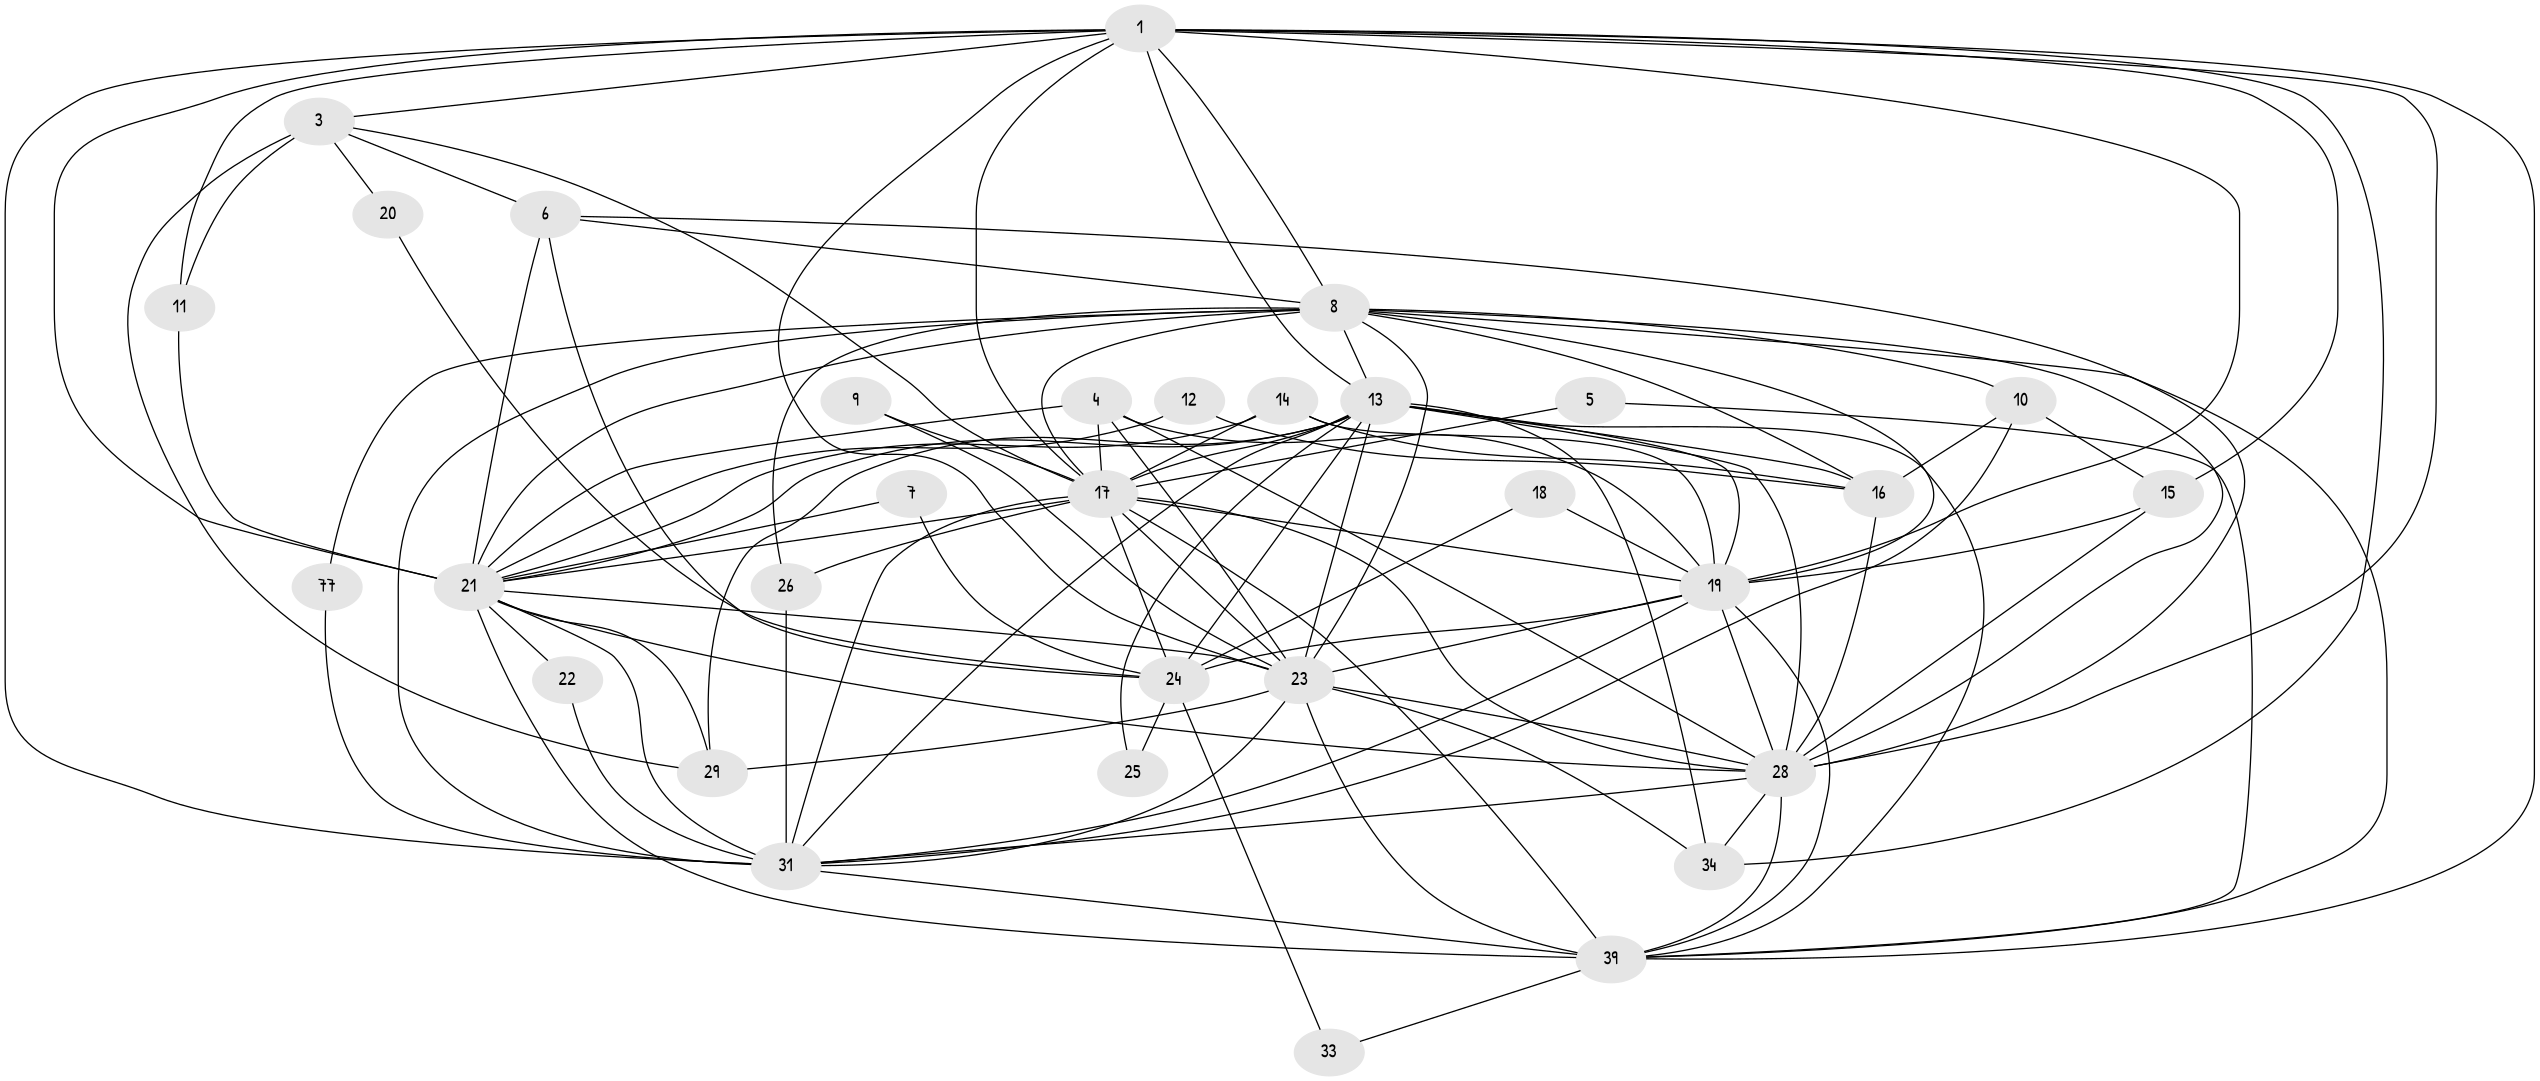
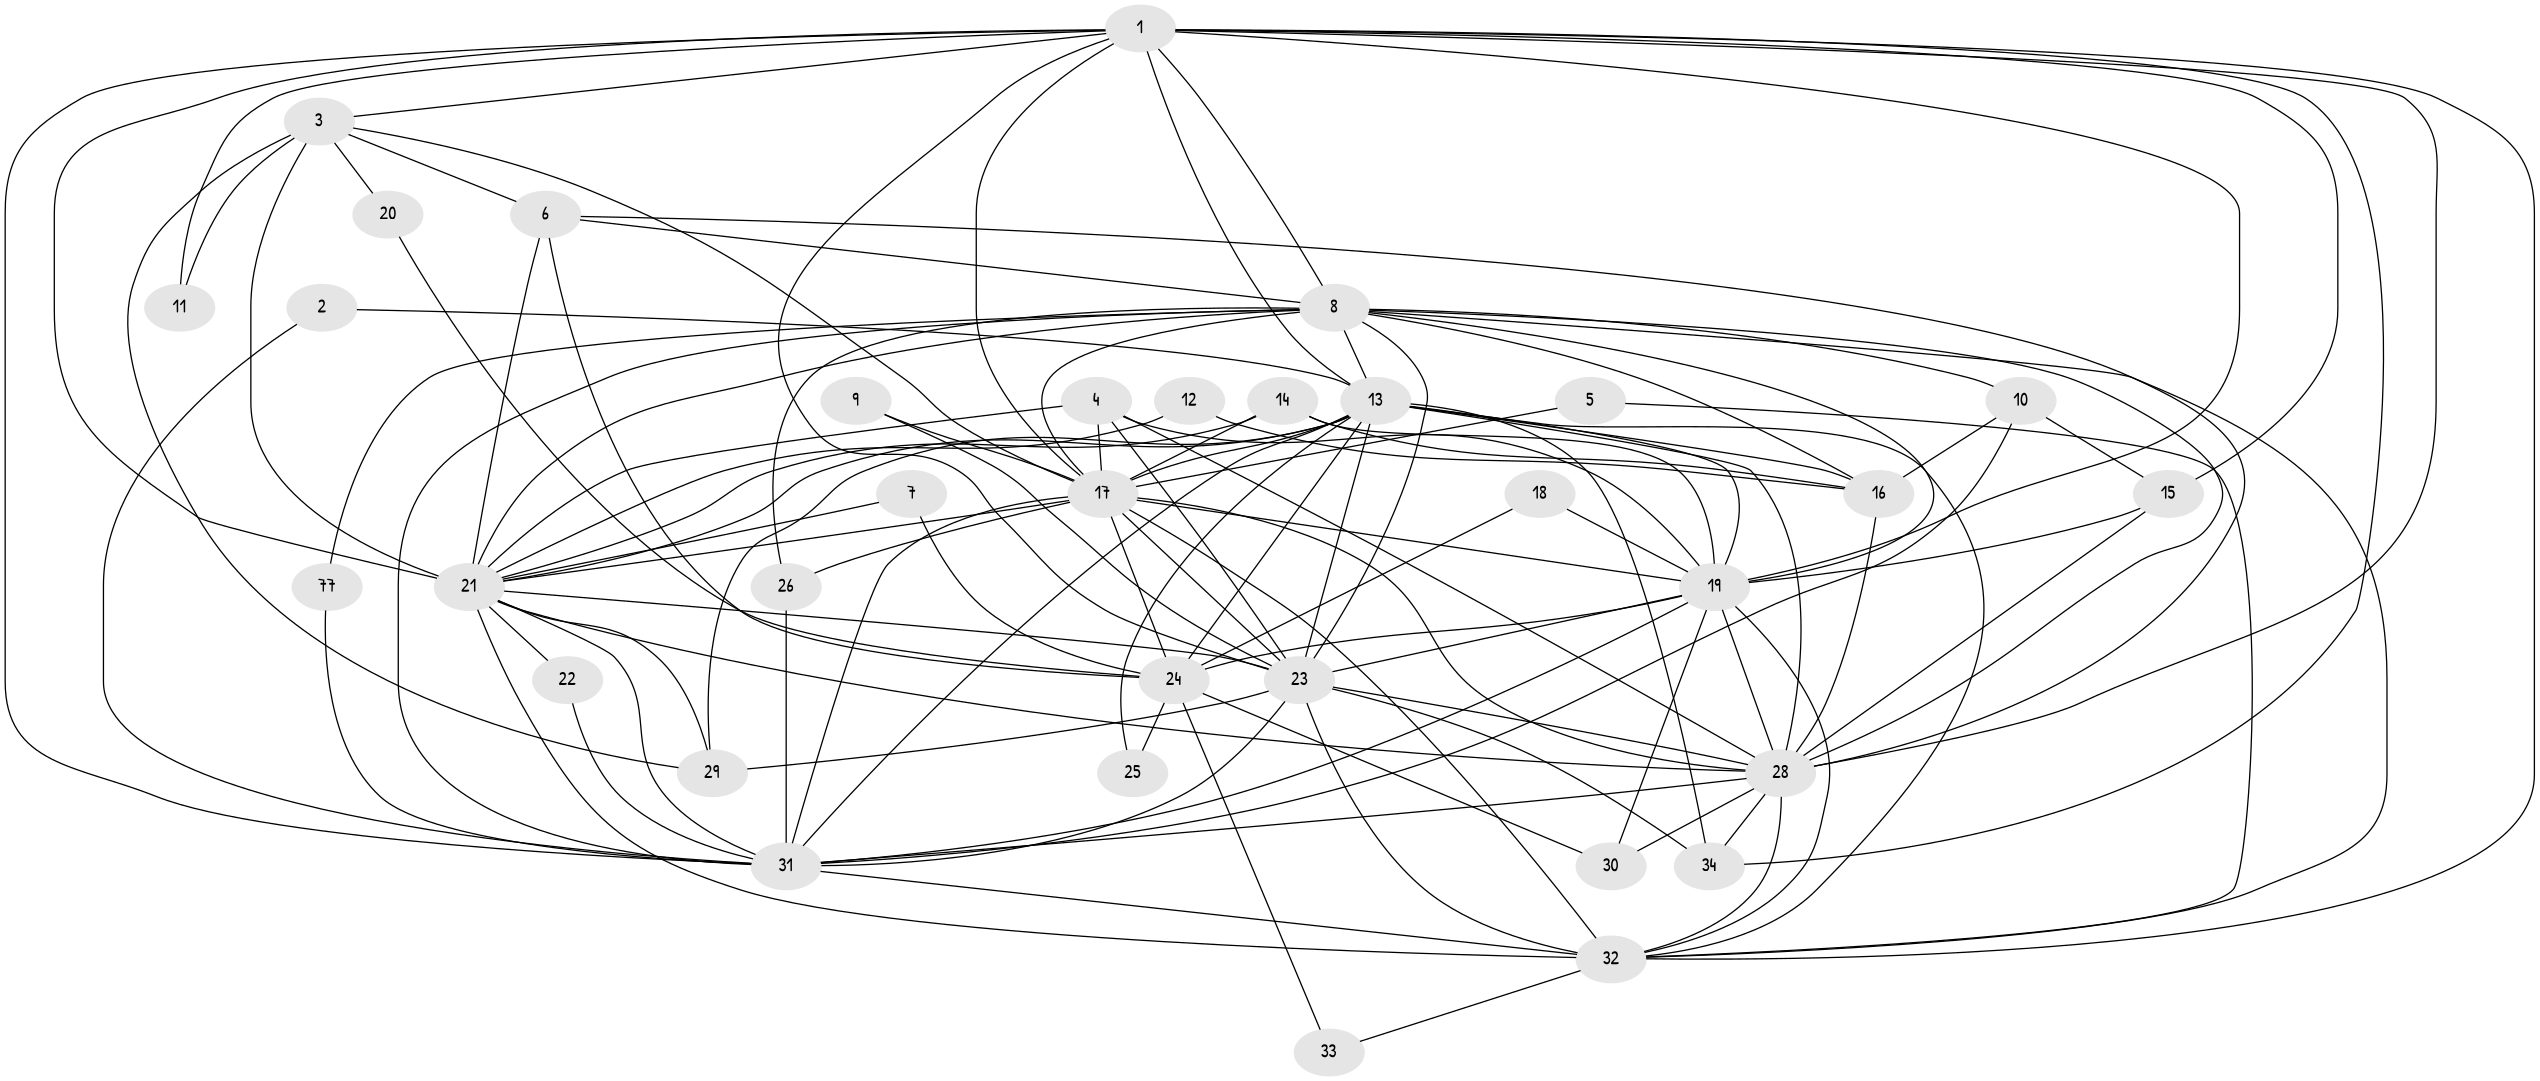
node "2": added
edge "11" -- "21": now "3" -- "21"
node "30": added
node "39": label "39" -> "32"
